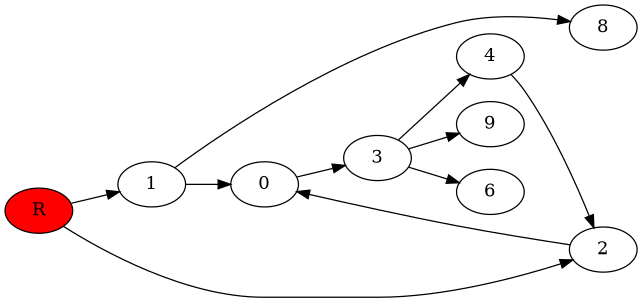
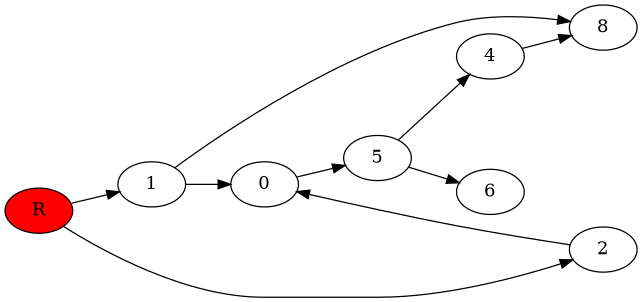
node "9": removed
edge "4" -> "2": now "4" -> "8"
node "3": label "3" -> "5"
